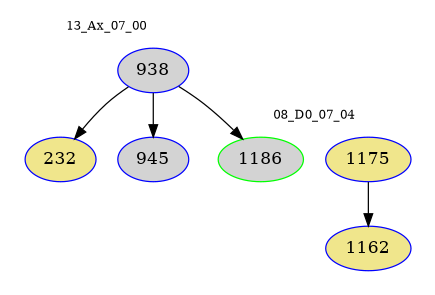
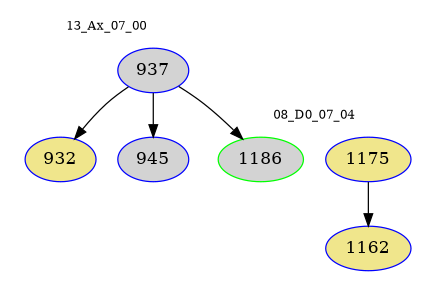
node "938": label "938" -> "937"
node "232": label "232" -> "932"
